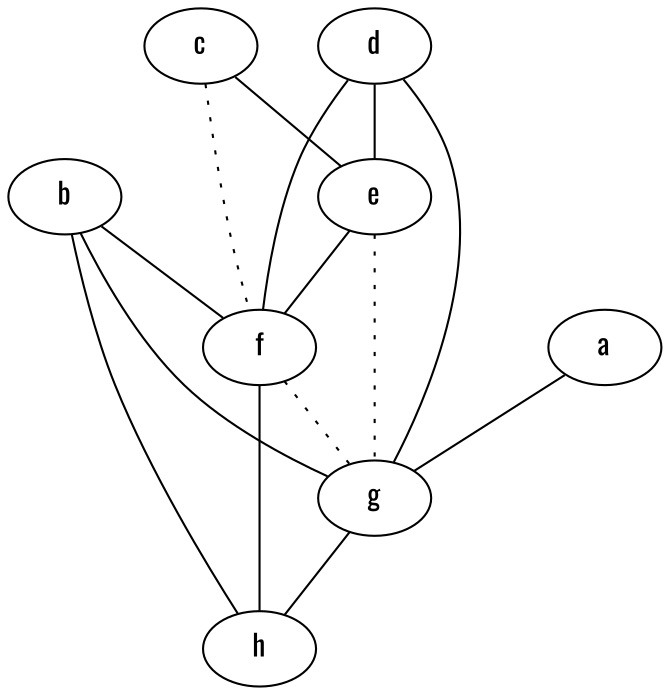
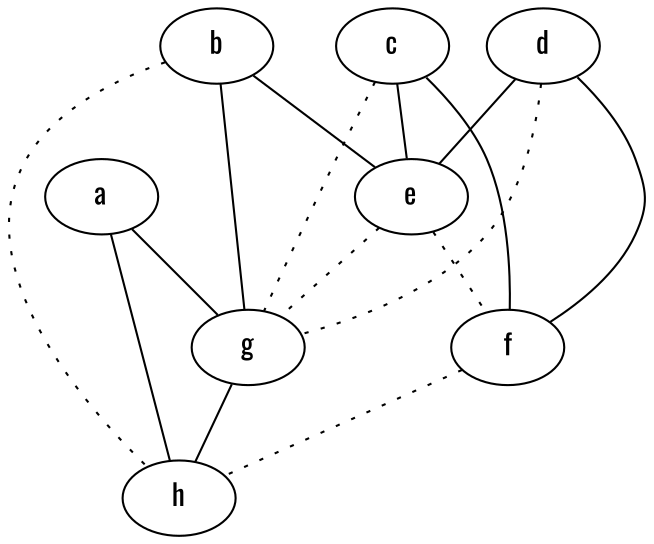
edge "c" -- "f": style dotted -> solid
edge "d" -- "g": style solid -> dotted
edge "b" -- "f": now "b" -- "e"
edge "e" -- "f": style solid -> dotted
edge "a" -- "h": added
edge "f" -- "g": now "c" -- "g"
edge "b" -- "h": style solid -> dotted
edge "f" -- "h": style solid -> dotted
